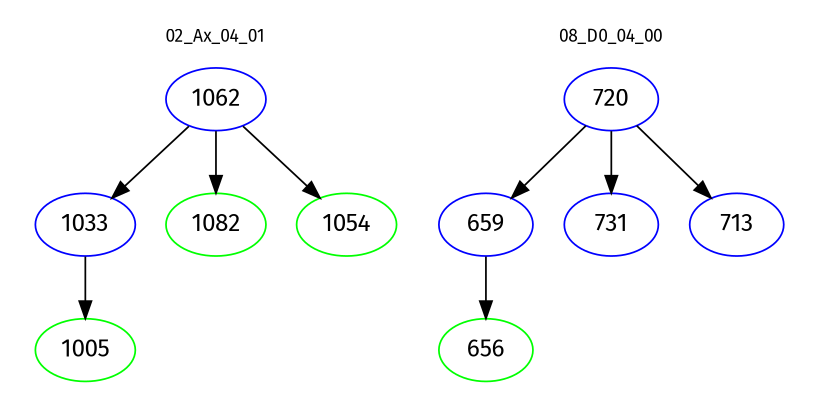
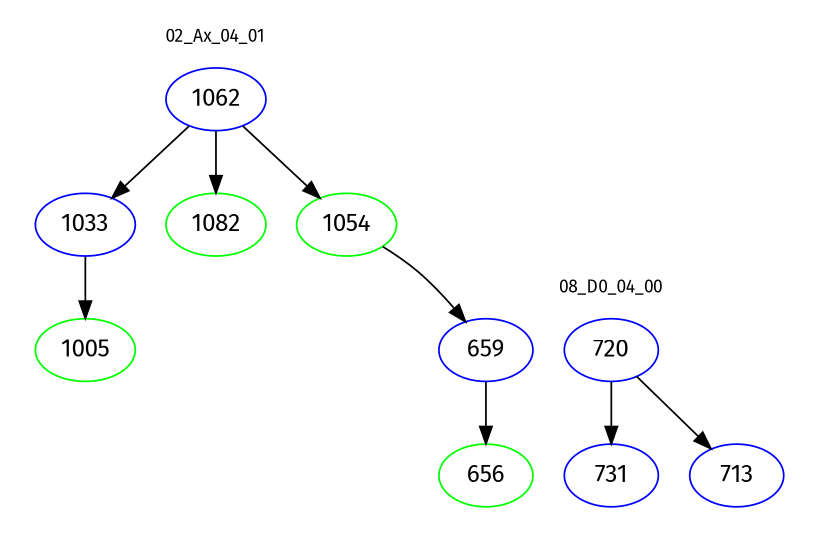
edge "720" -> "659": now "1054" -> "659"
